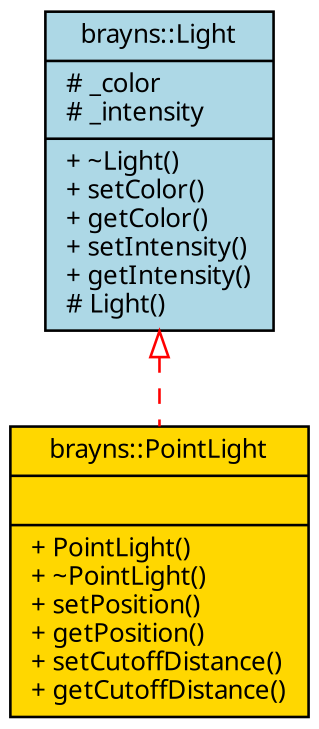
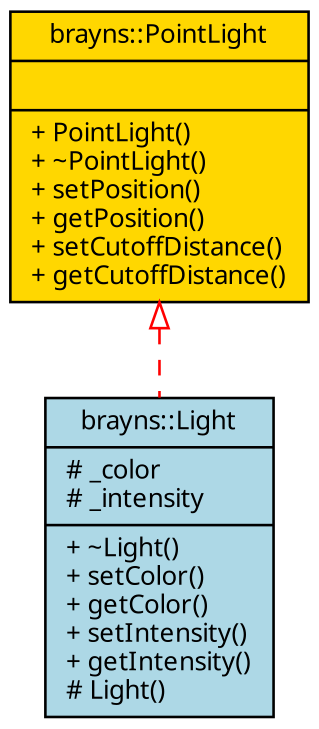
edge "brayns::PointLight" -> "brayns::Light": reversed
